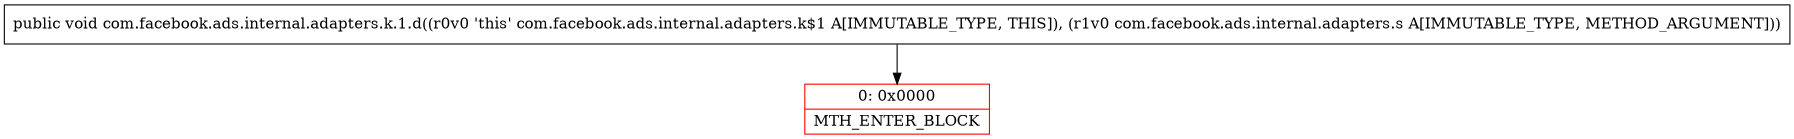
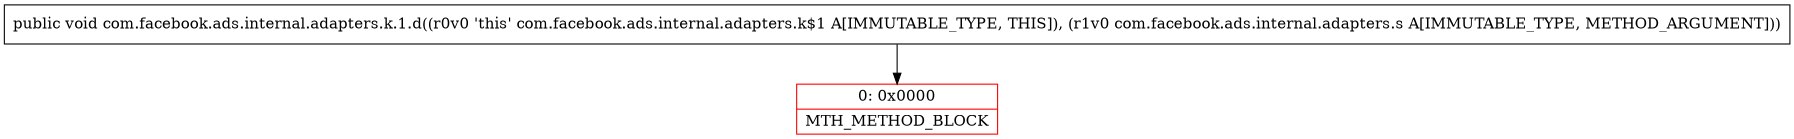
node "0: 0x0000": text "MTH_ENTER_BLOCK" -> "MTH_METHOD_BLOCK"
